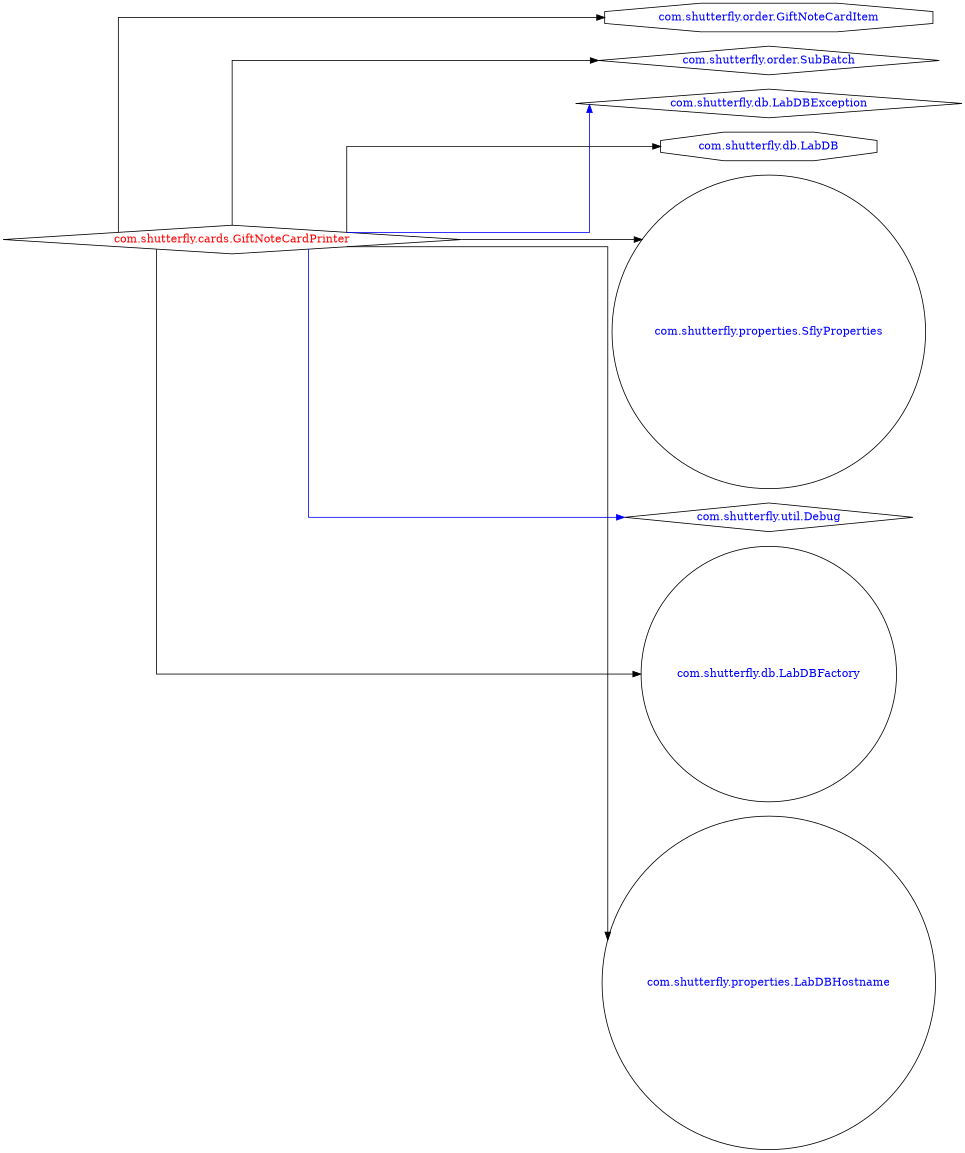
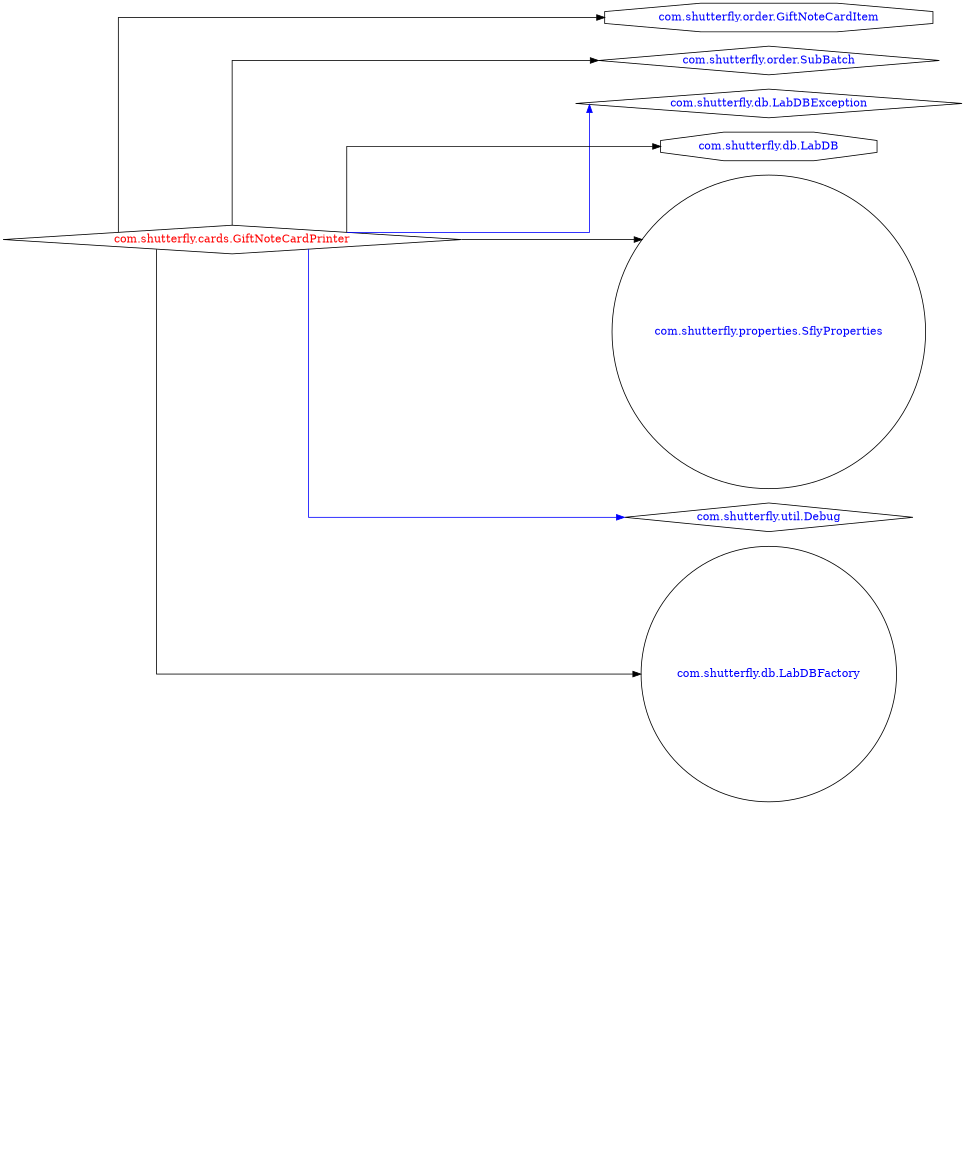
node "com.shutterfly.properties.LabDBHostname": removed
